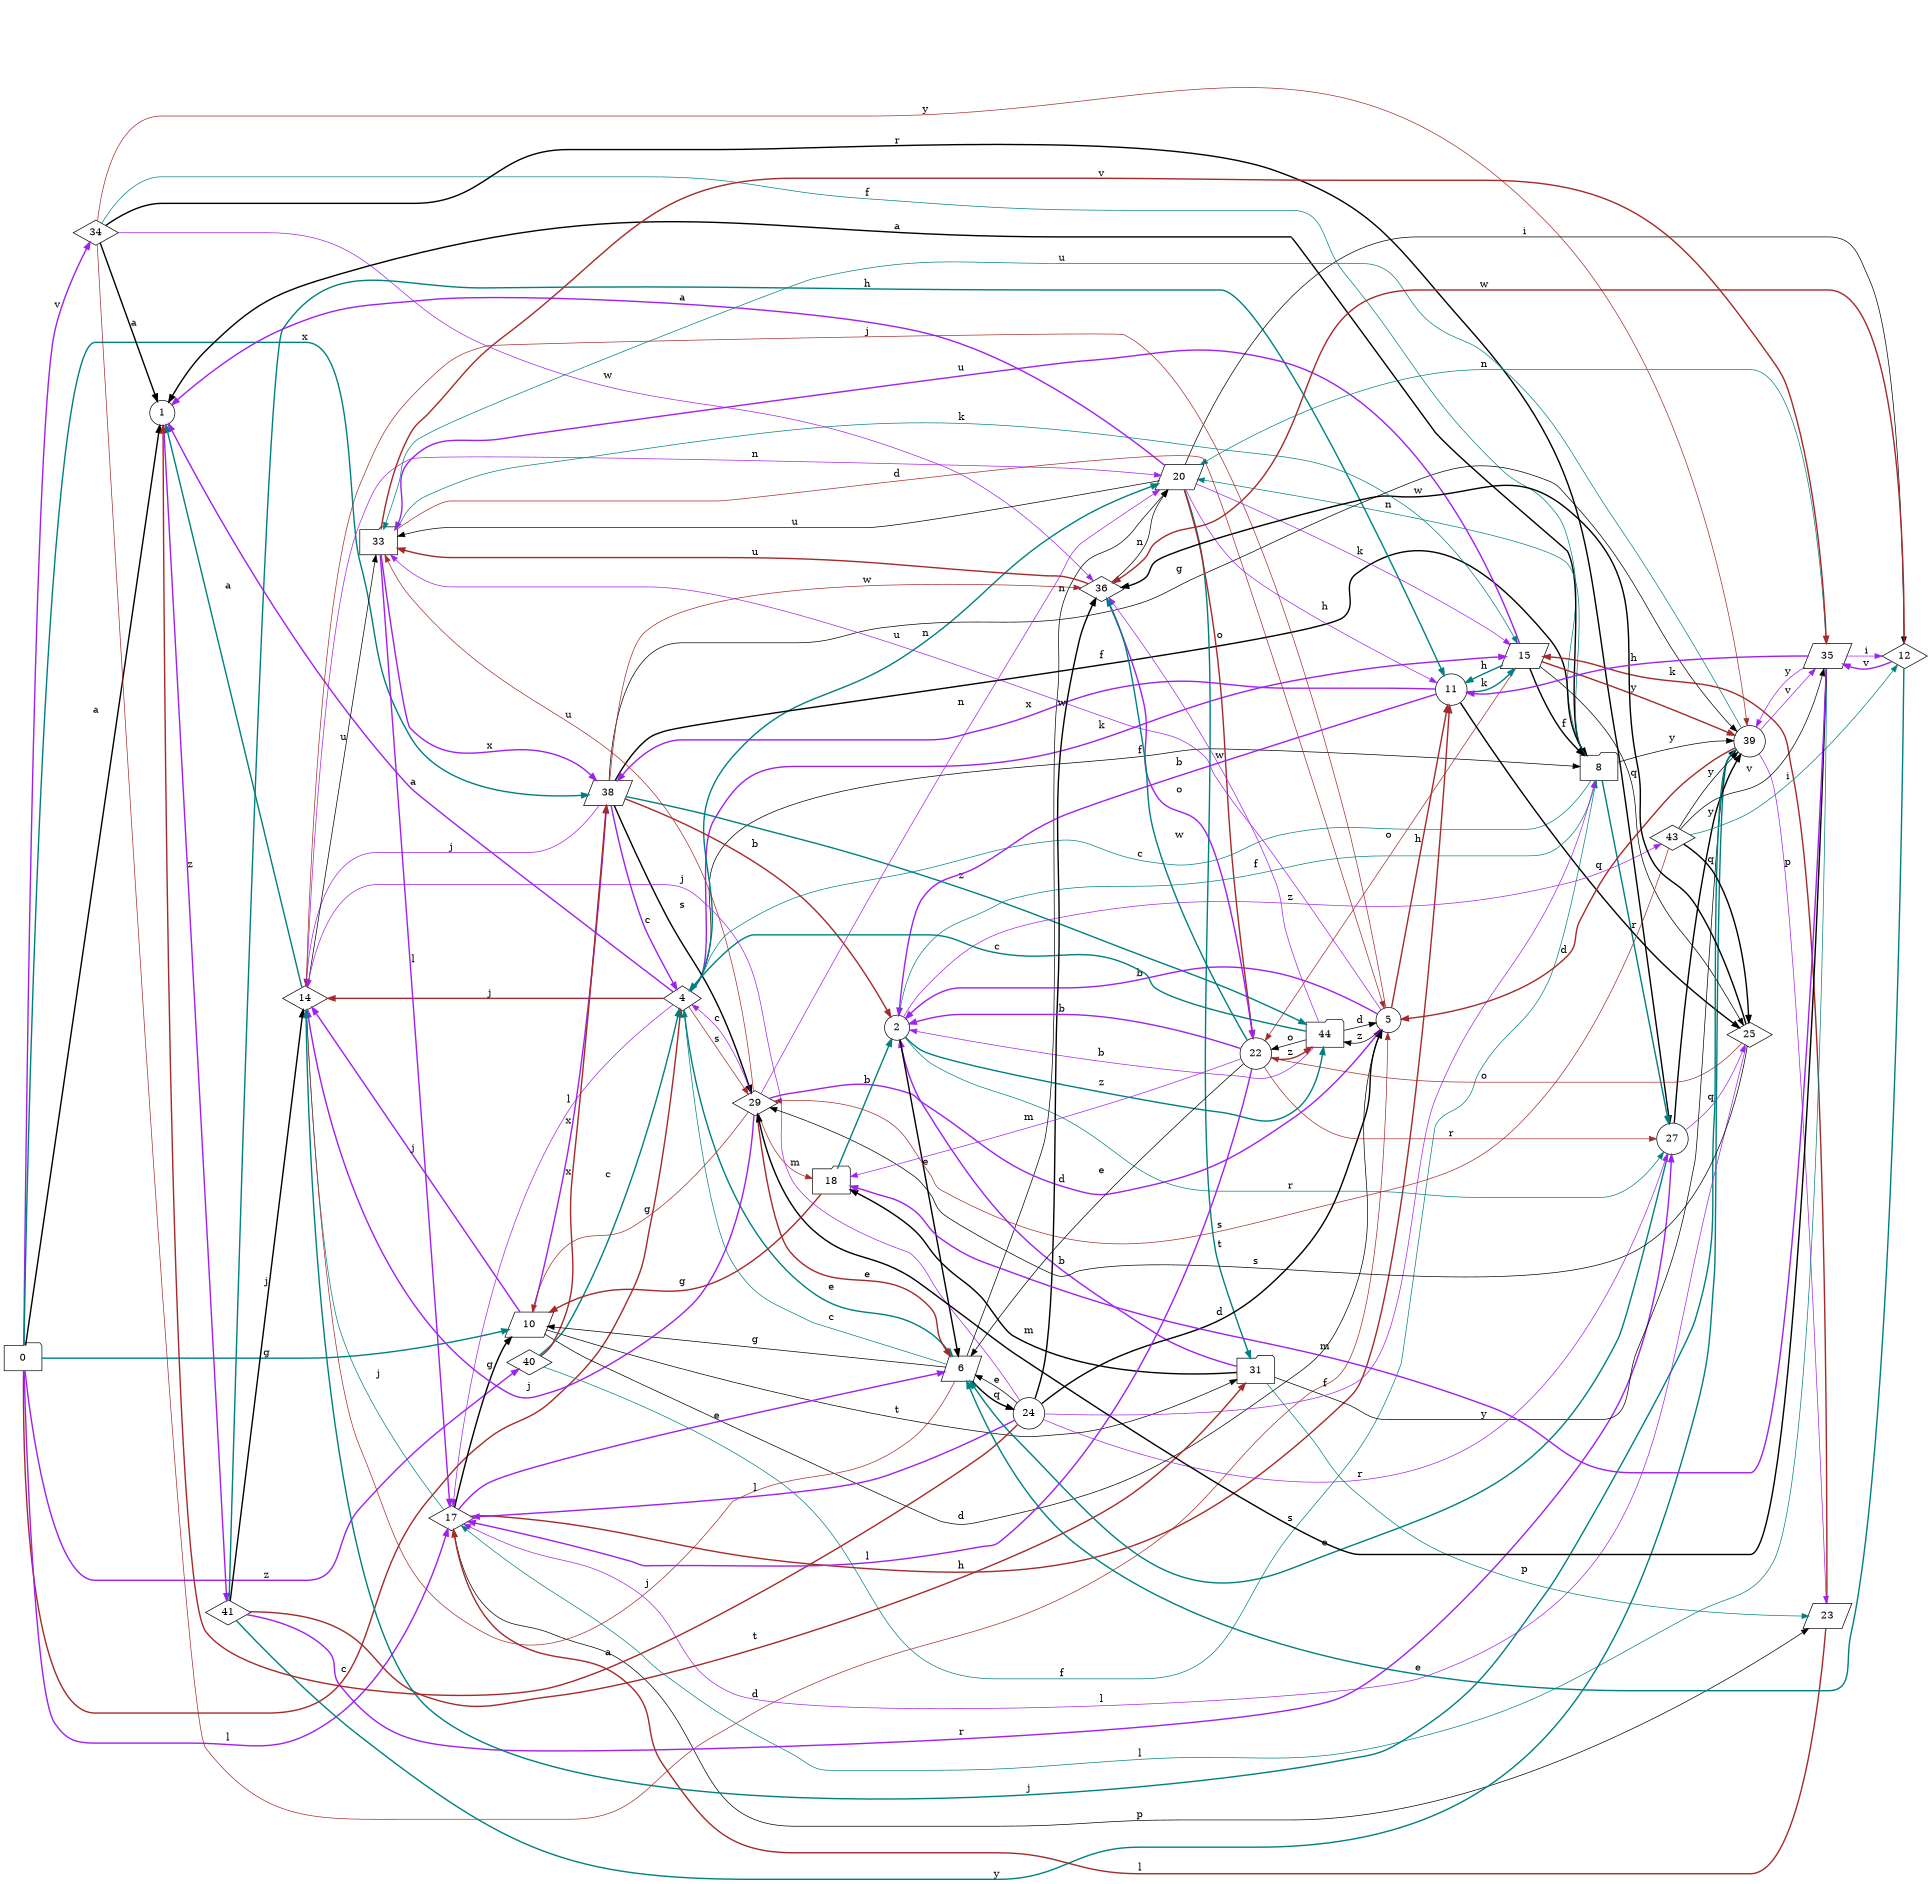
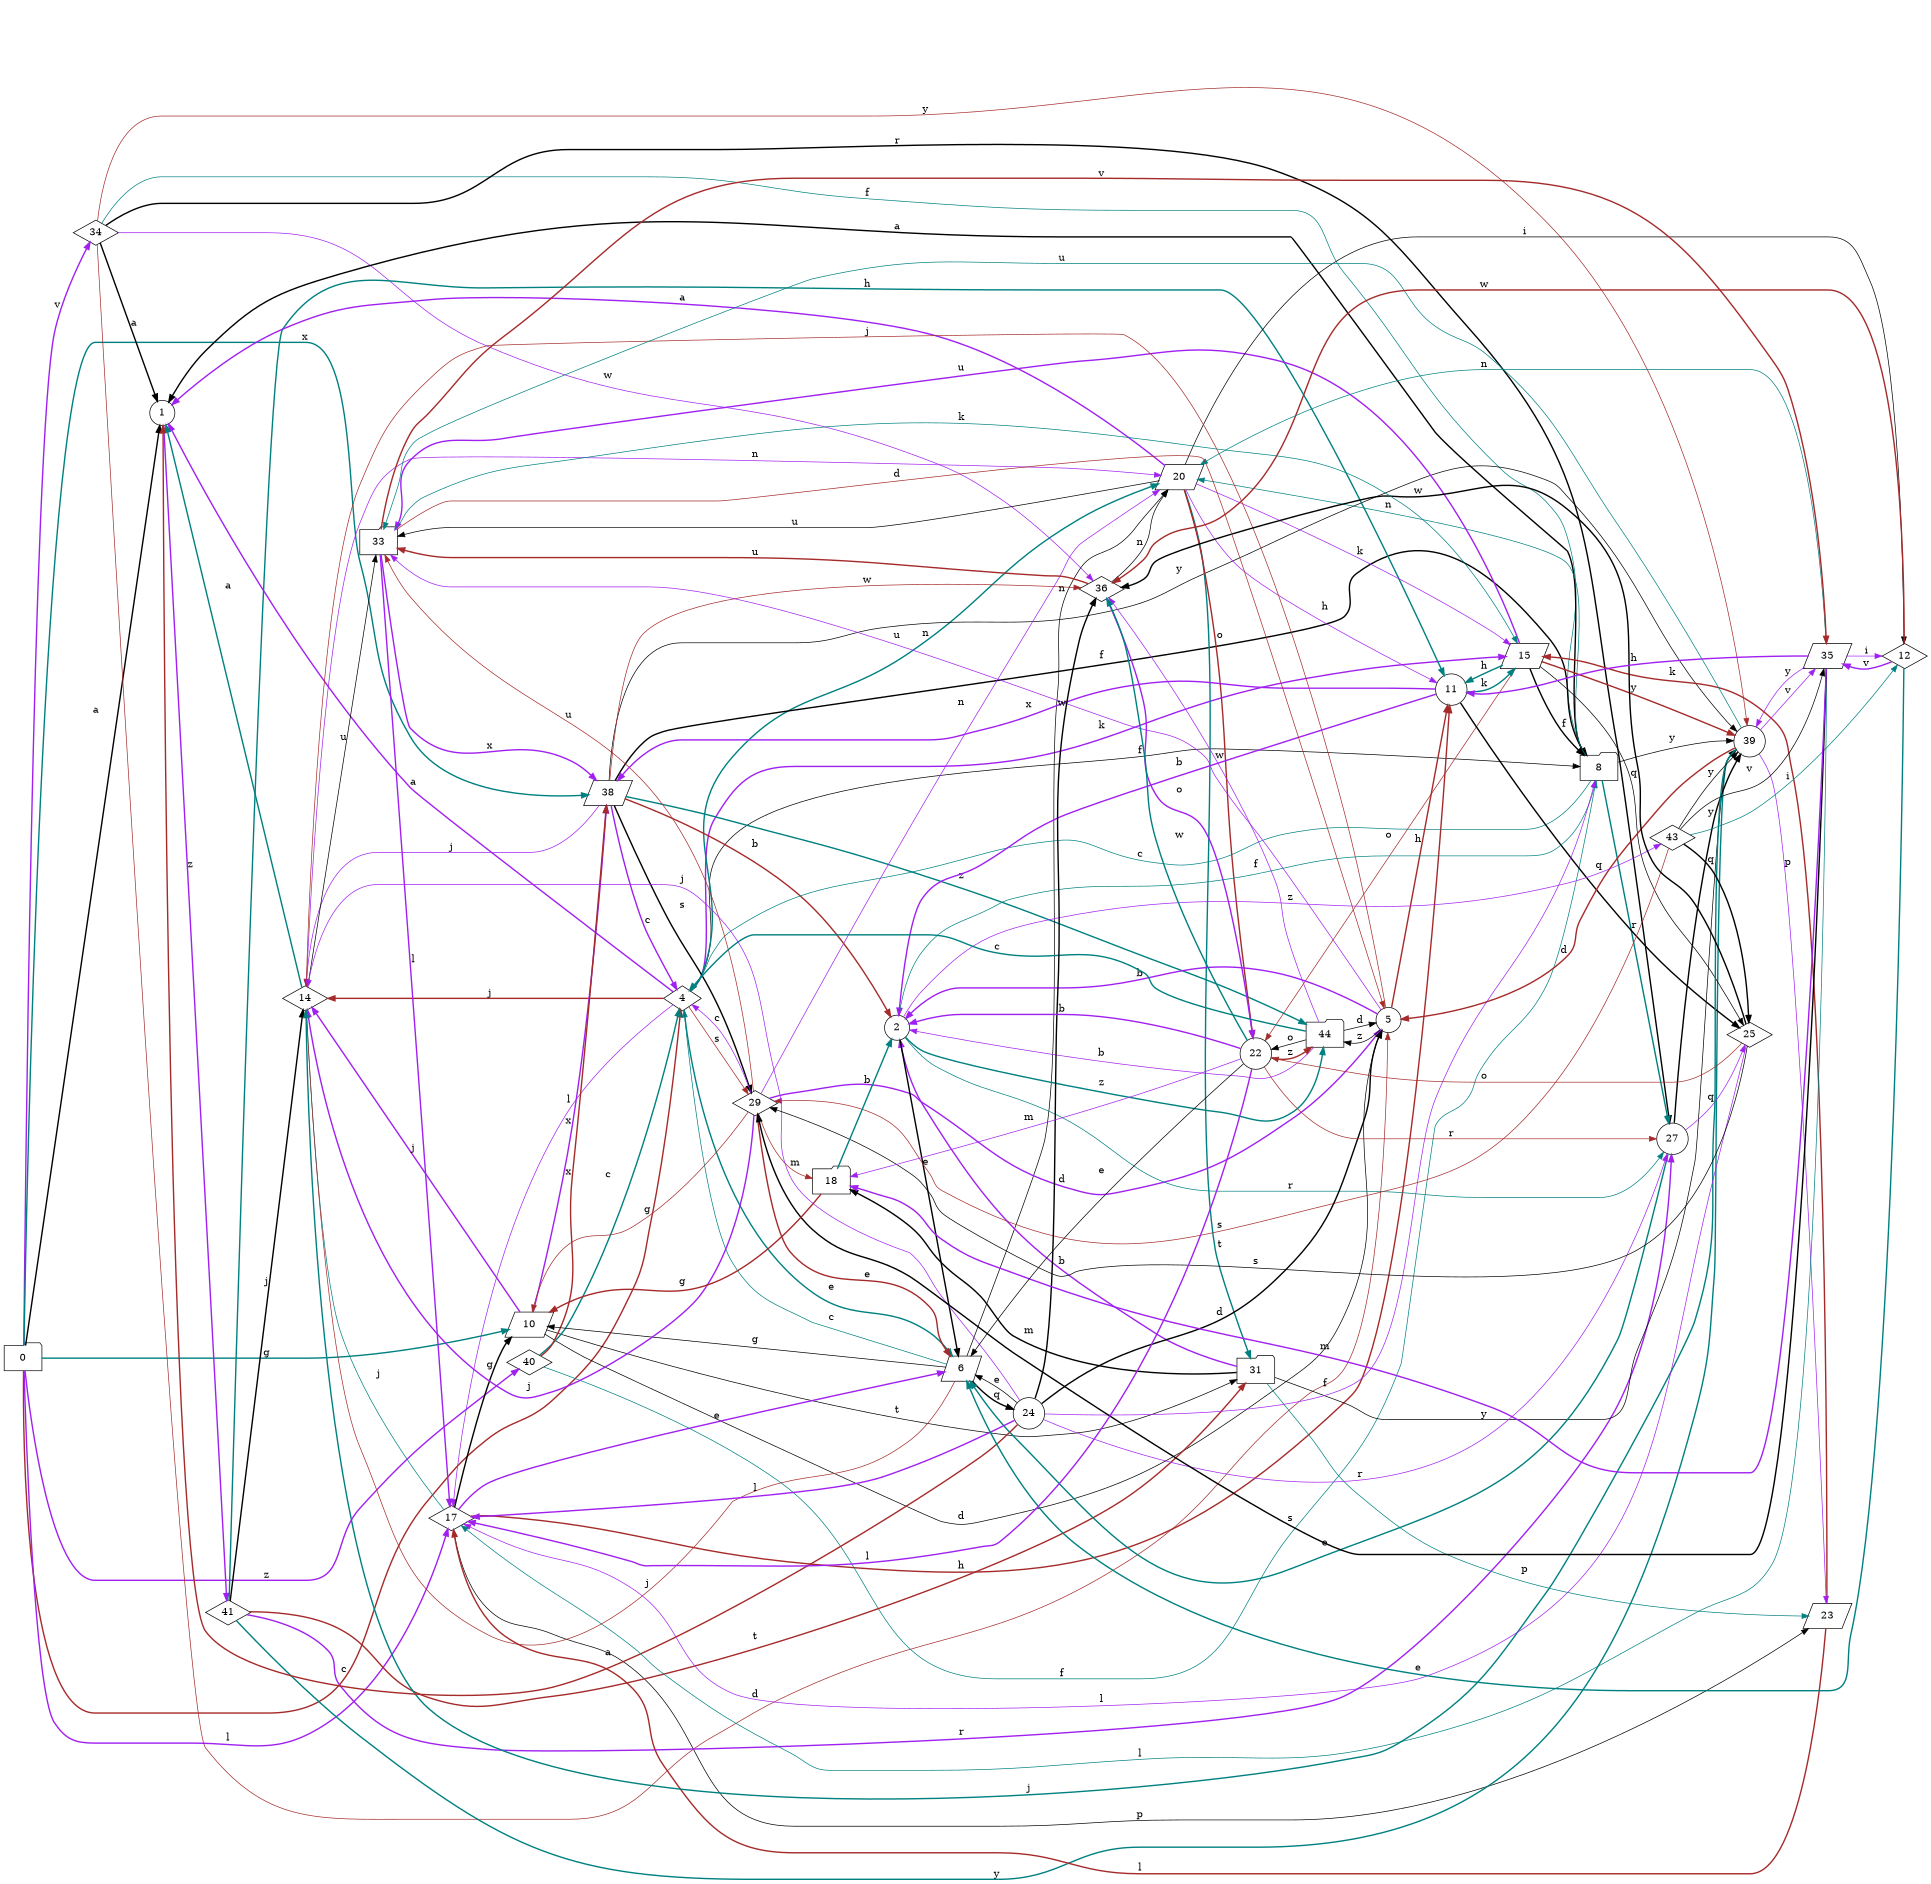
edge "38" -> "39": label "g" -> "y"
